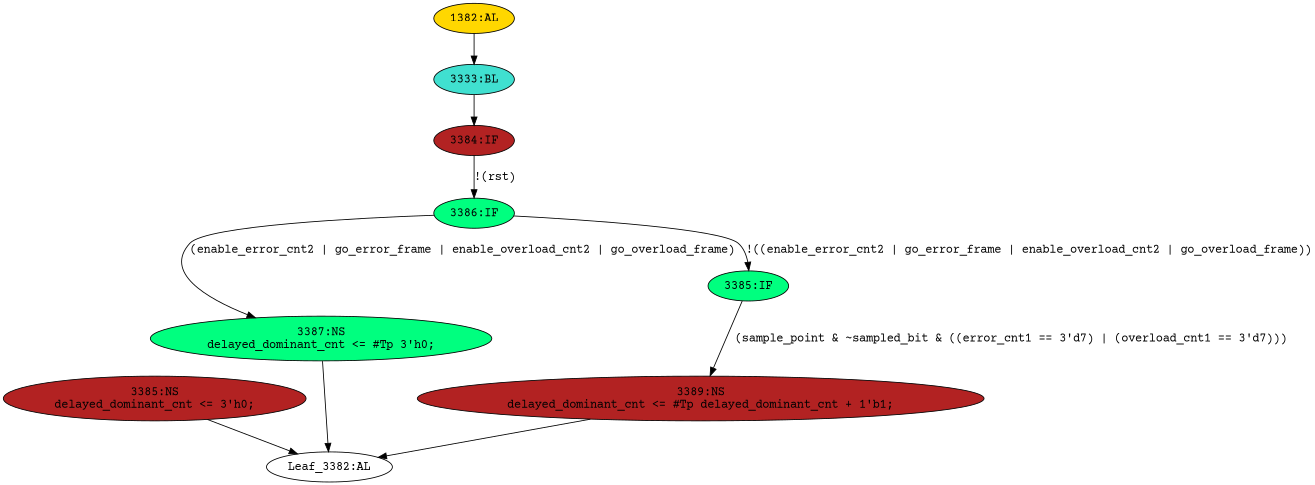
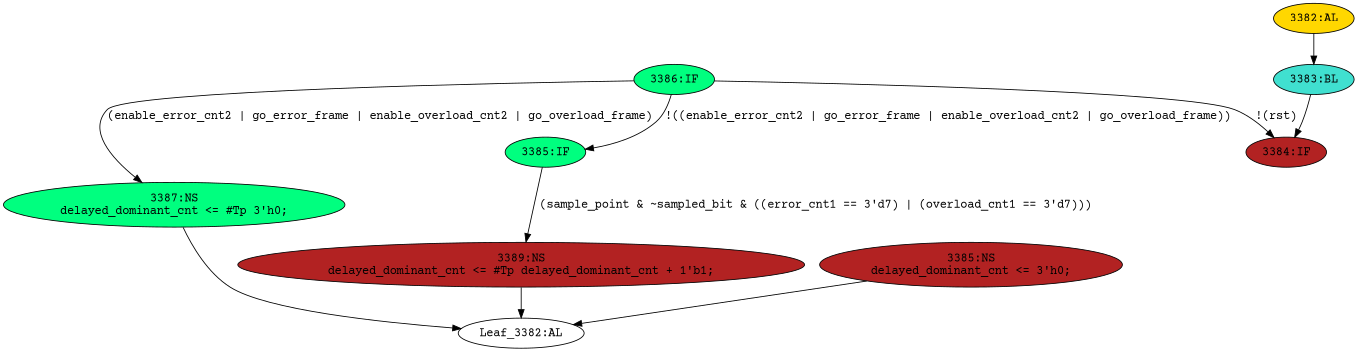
node "1382:AL": label "1382:AL" -> "3382:AL"
node "3333:BL": label "3333:BL" -> "3383:BL"
edge "3384:IF" -> "3386:IF": reversed
